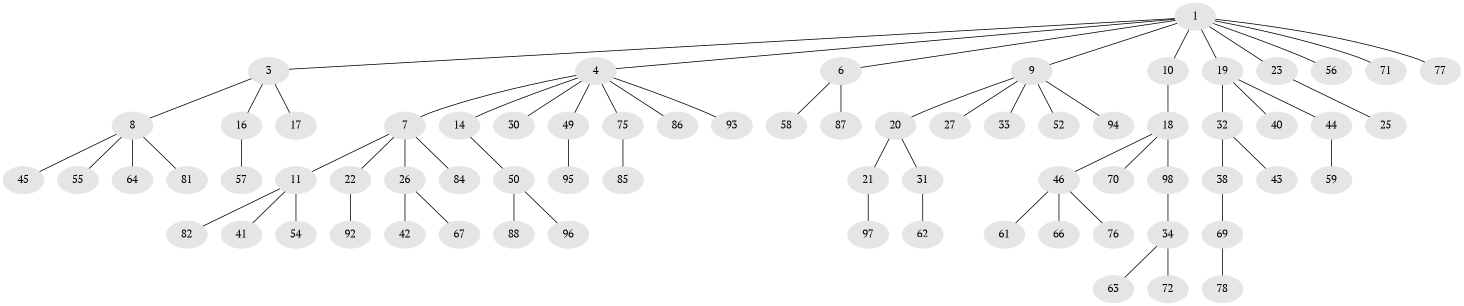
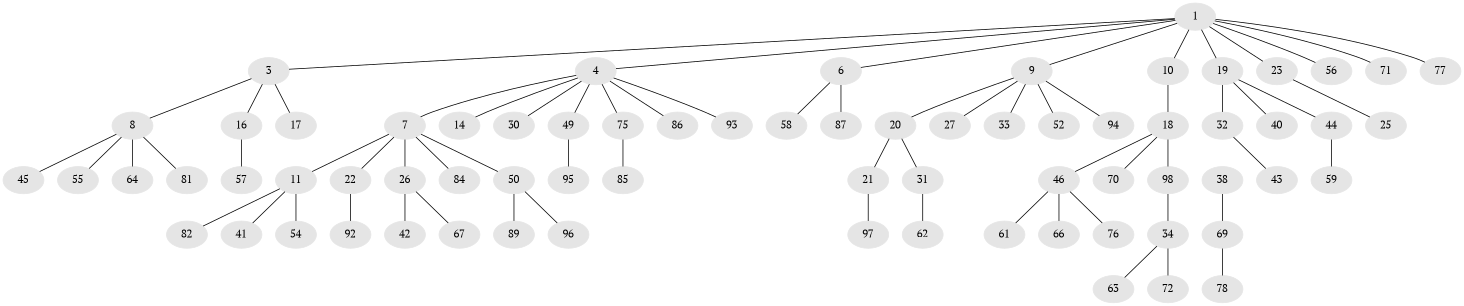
edge "14" -- "50": now "7" -- "50"
edge "32" -- "38": removed
node "88": label "88" -> "89"
